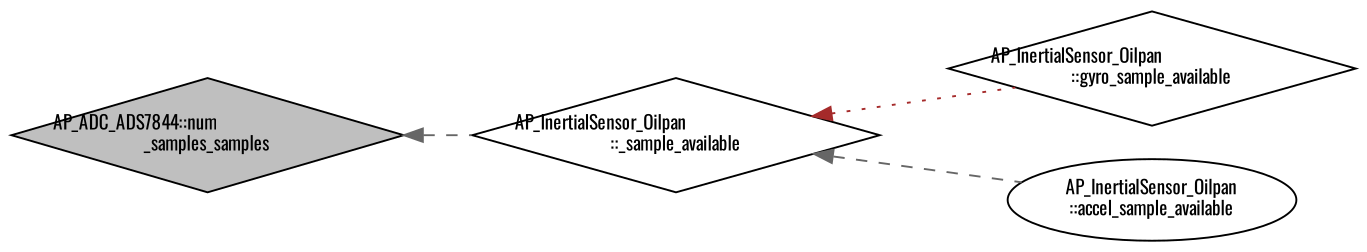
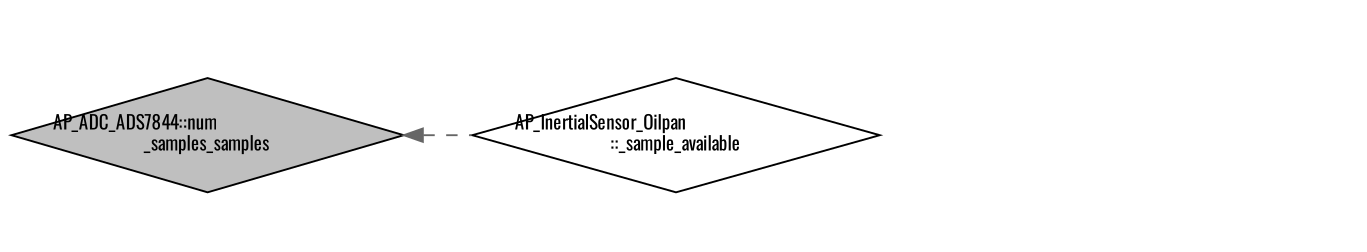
node "AP_InertialSensor_Oilpan ::gyro_sample_available": removed
node "AP_InertialSensor_Oilpan ::accel_sample_available": removed
